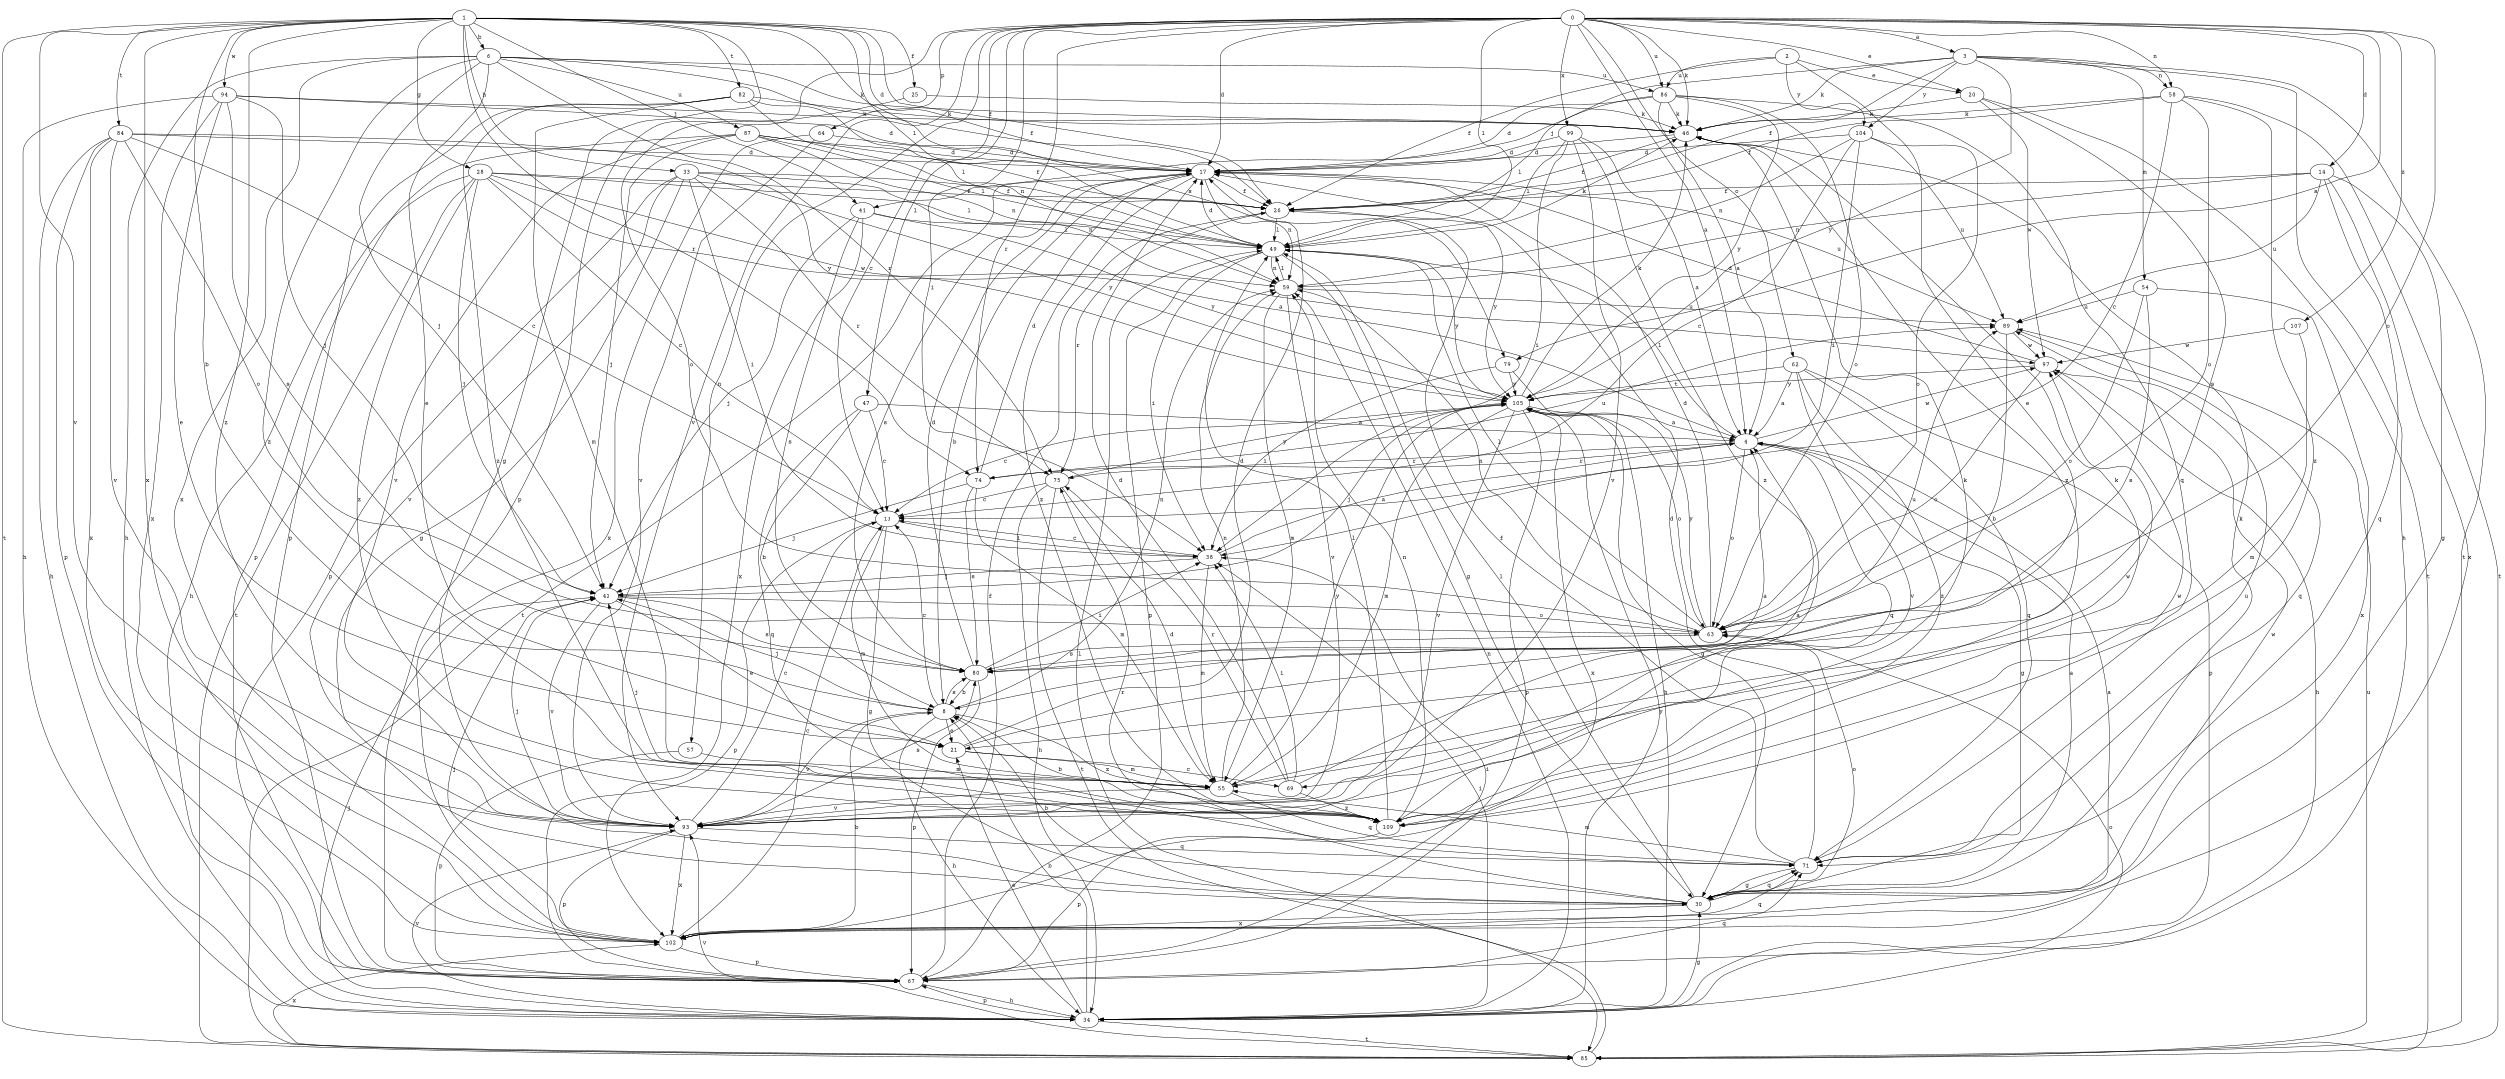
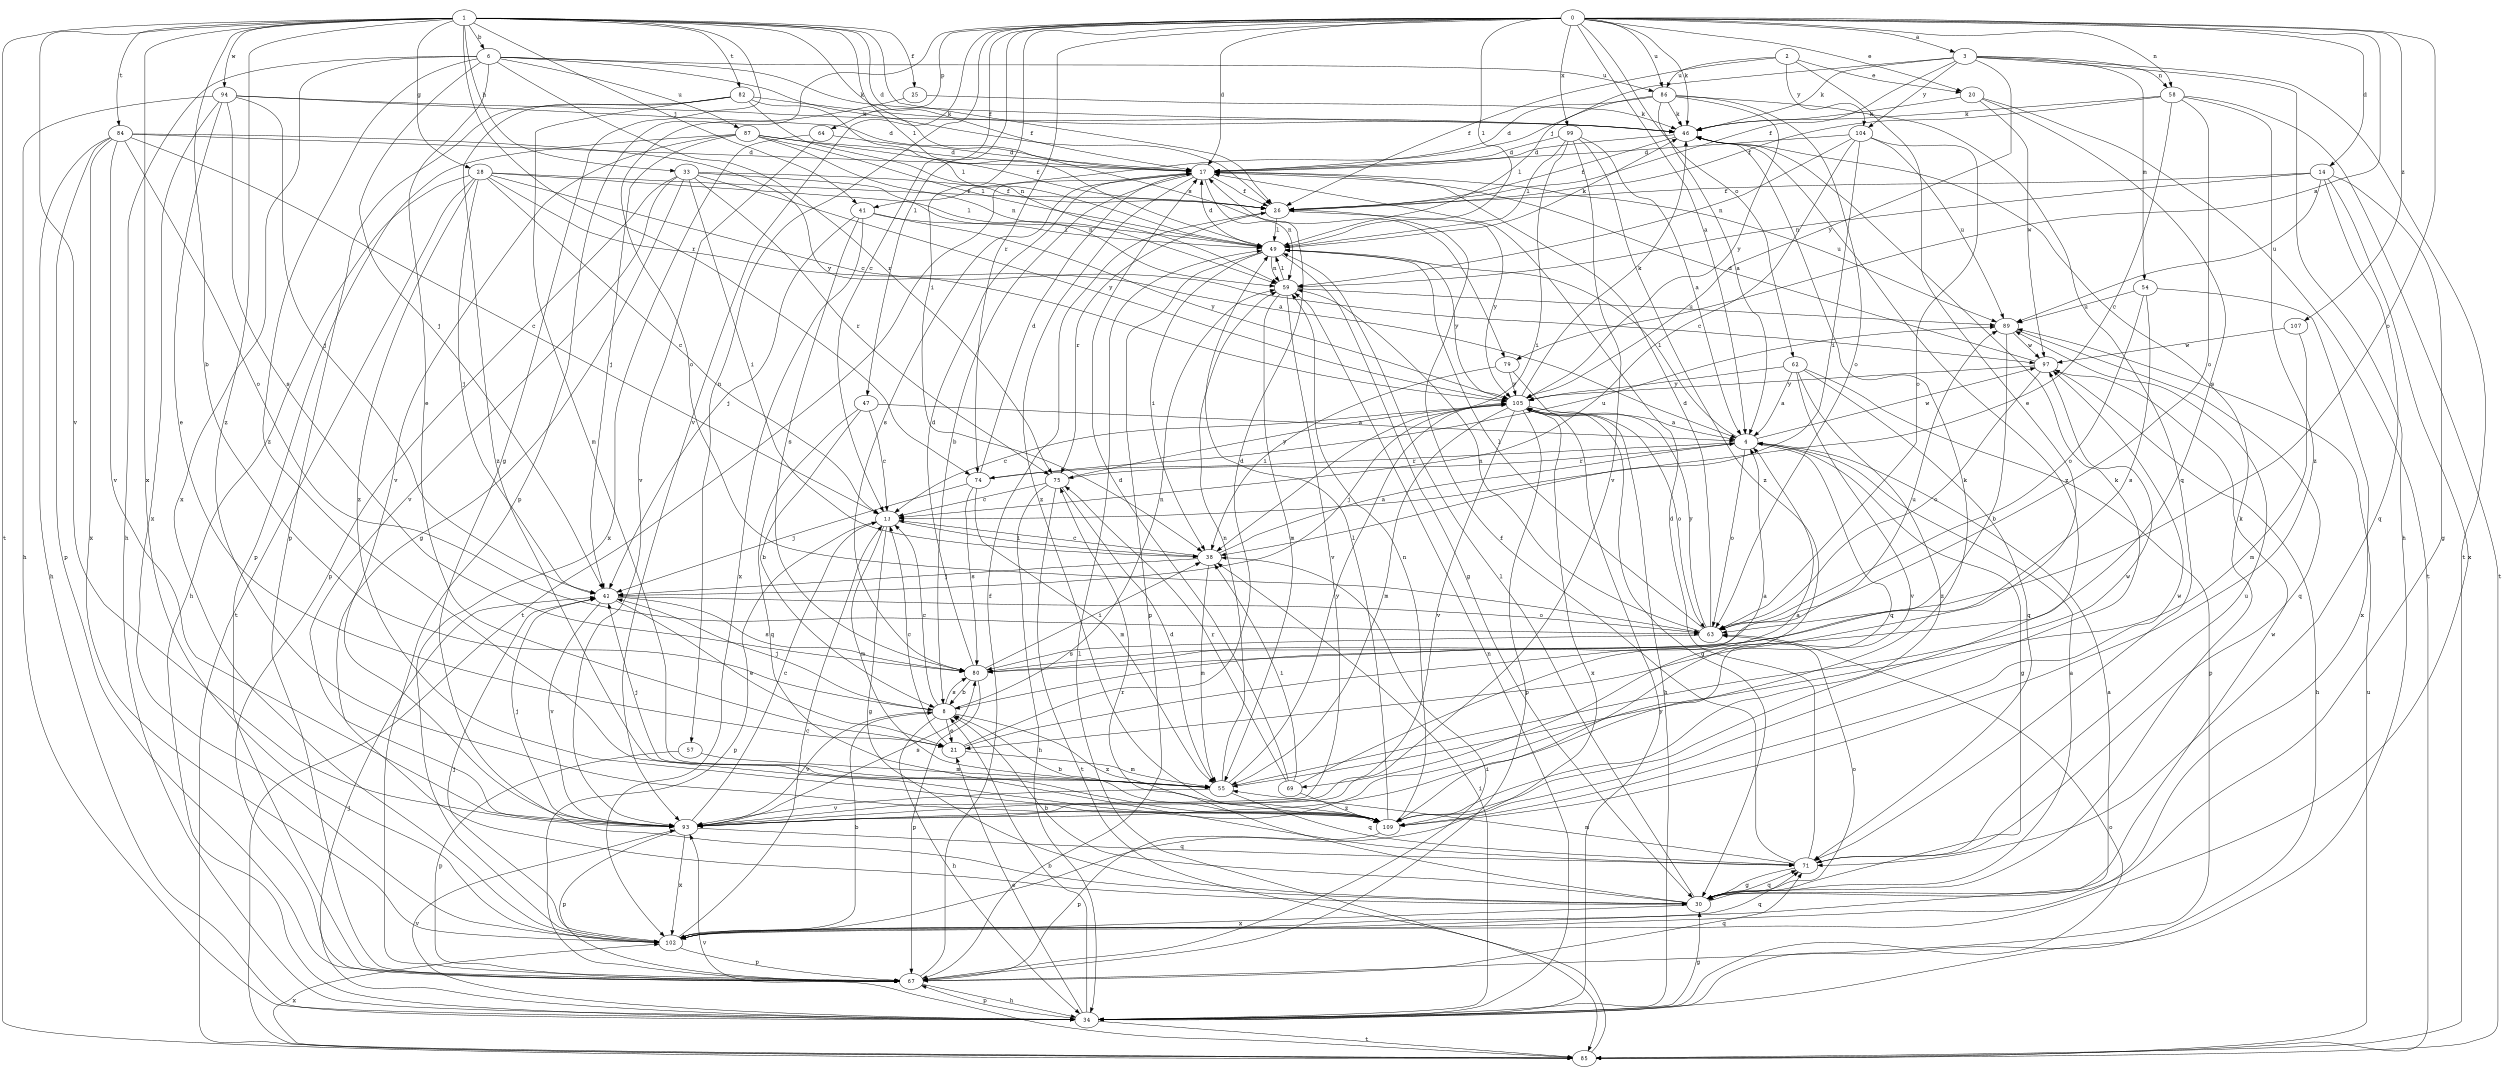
edge "28" -> "97": label "w" -> "c"
edge "62" -> "105": label "t" -> "y"
edge "21" -> "69": now "21" -> "13"
